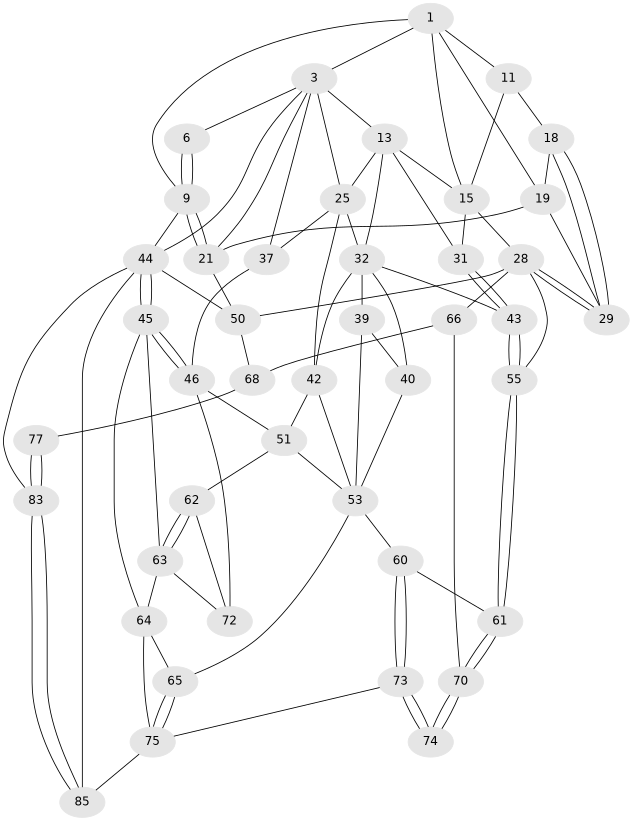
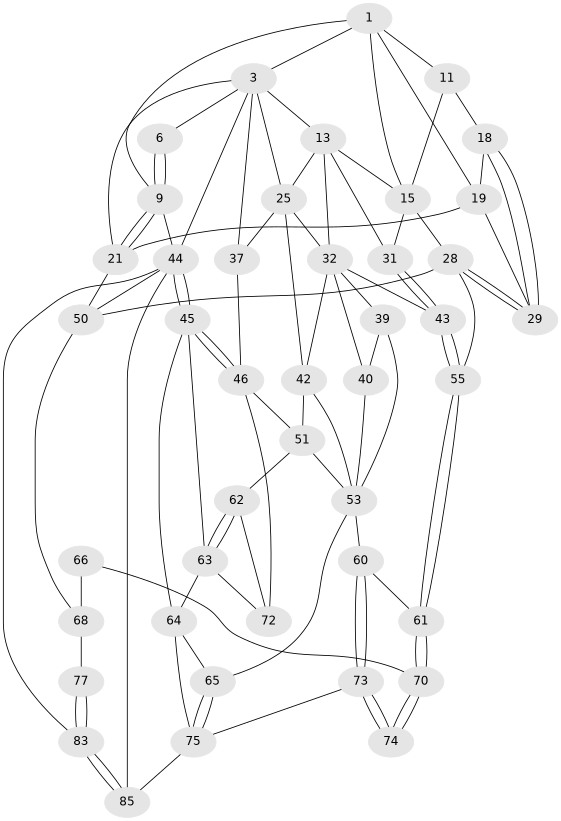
edge "28" -- "66": removed
